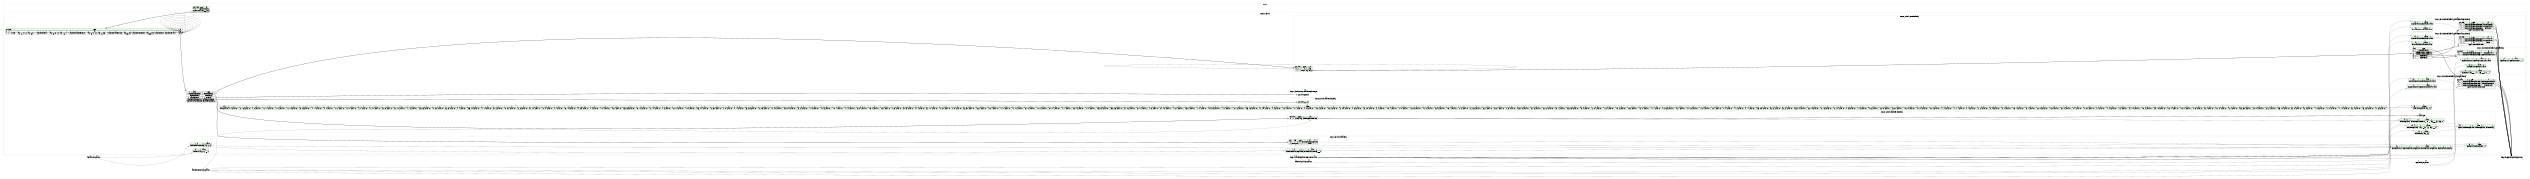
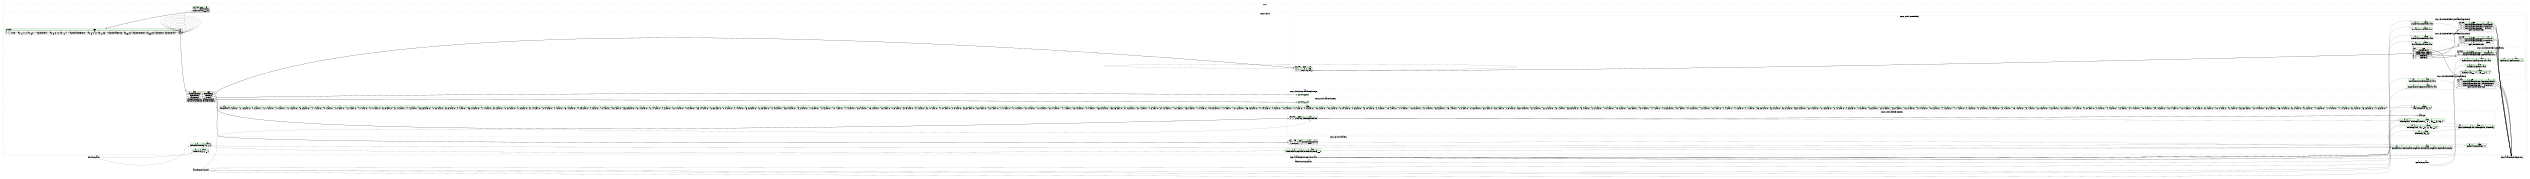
node "literal_body__params": label "literal_body__params" -> "kind_body__params"
node "dcmp_integer_length_integer__seq": label "dcmp_integer_length_integer__seq" -> "dcmp_variable_length_integer__seq"
node "backreference_body__params": label "backreference_body__params" -> "backreference_body__kind"
